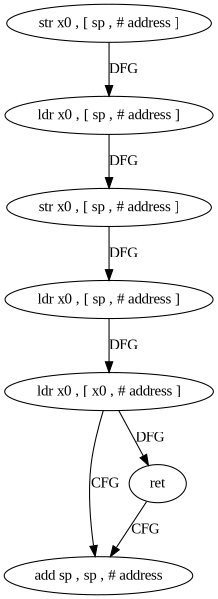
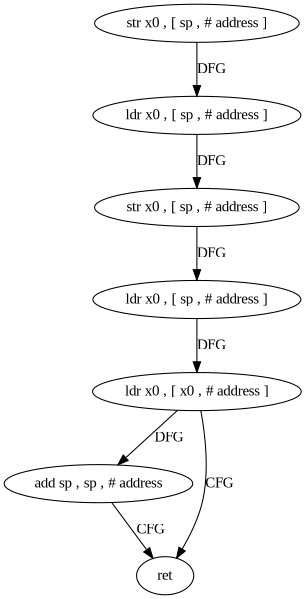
edge "ldr x0 , [ x0 , # address ]" -> "ret": label "DFG" -> "CFG"
edge "ldr x0 , [ x0 , # address ]" -> "add sp , sp , # address": label "CFG" -> "DFG"
edge "ret" -> "add sp , sp , # address": reversed
